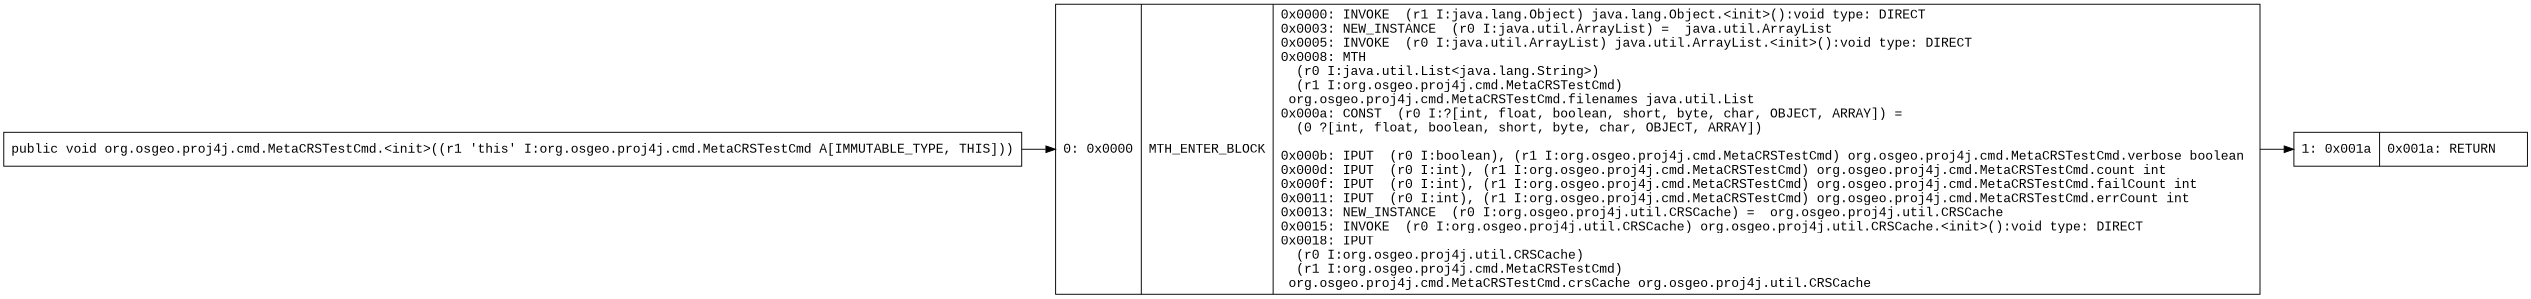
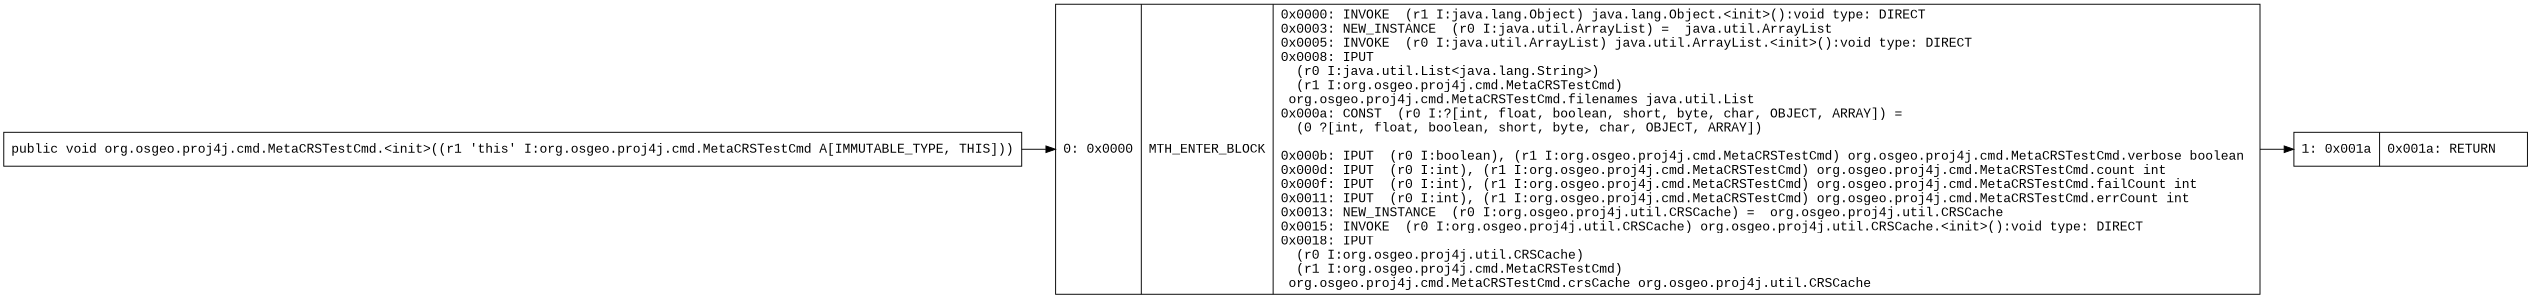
node "0: 0x0000": text "0x0008: MTH" -> "0x0008: IPUT"
